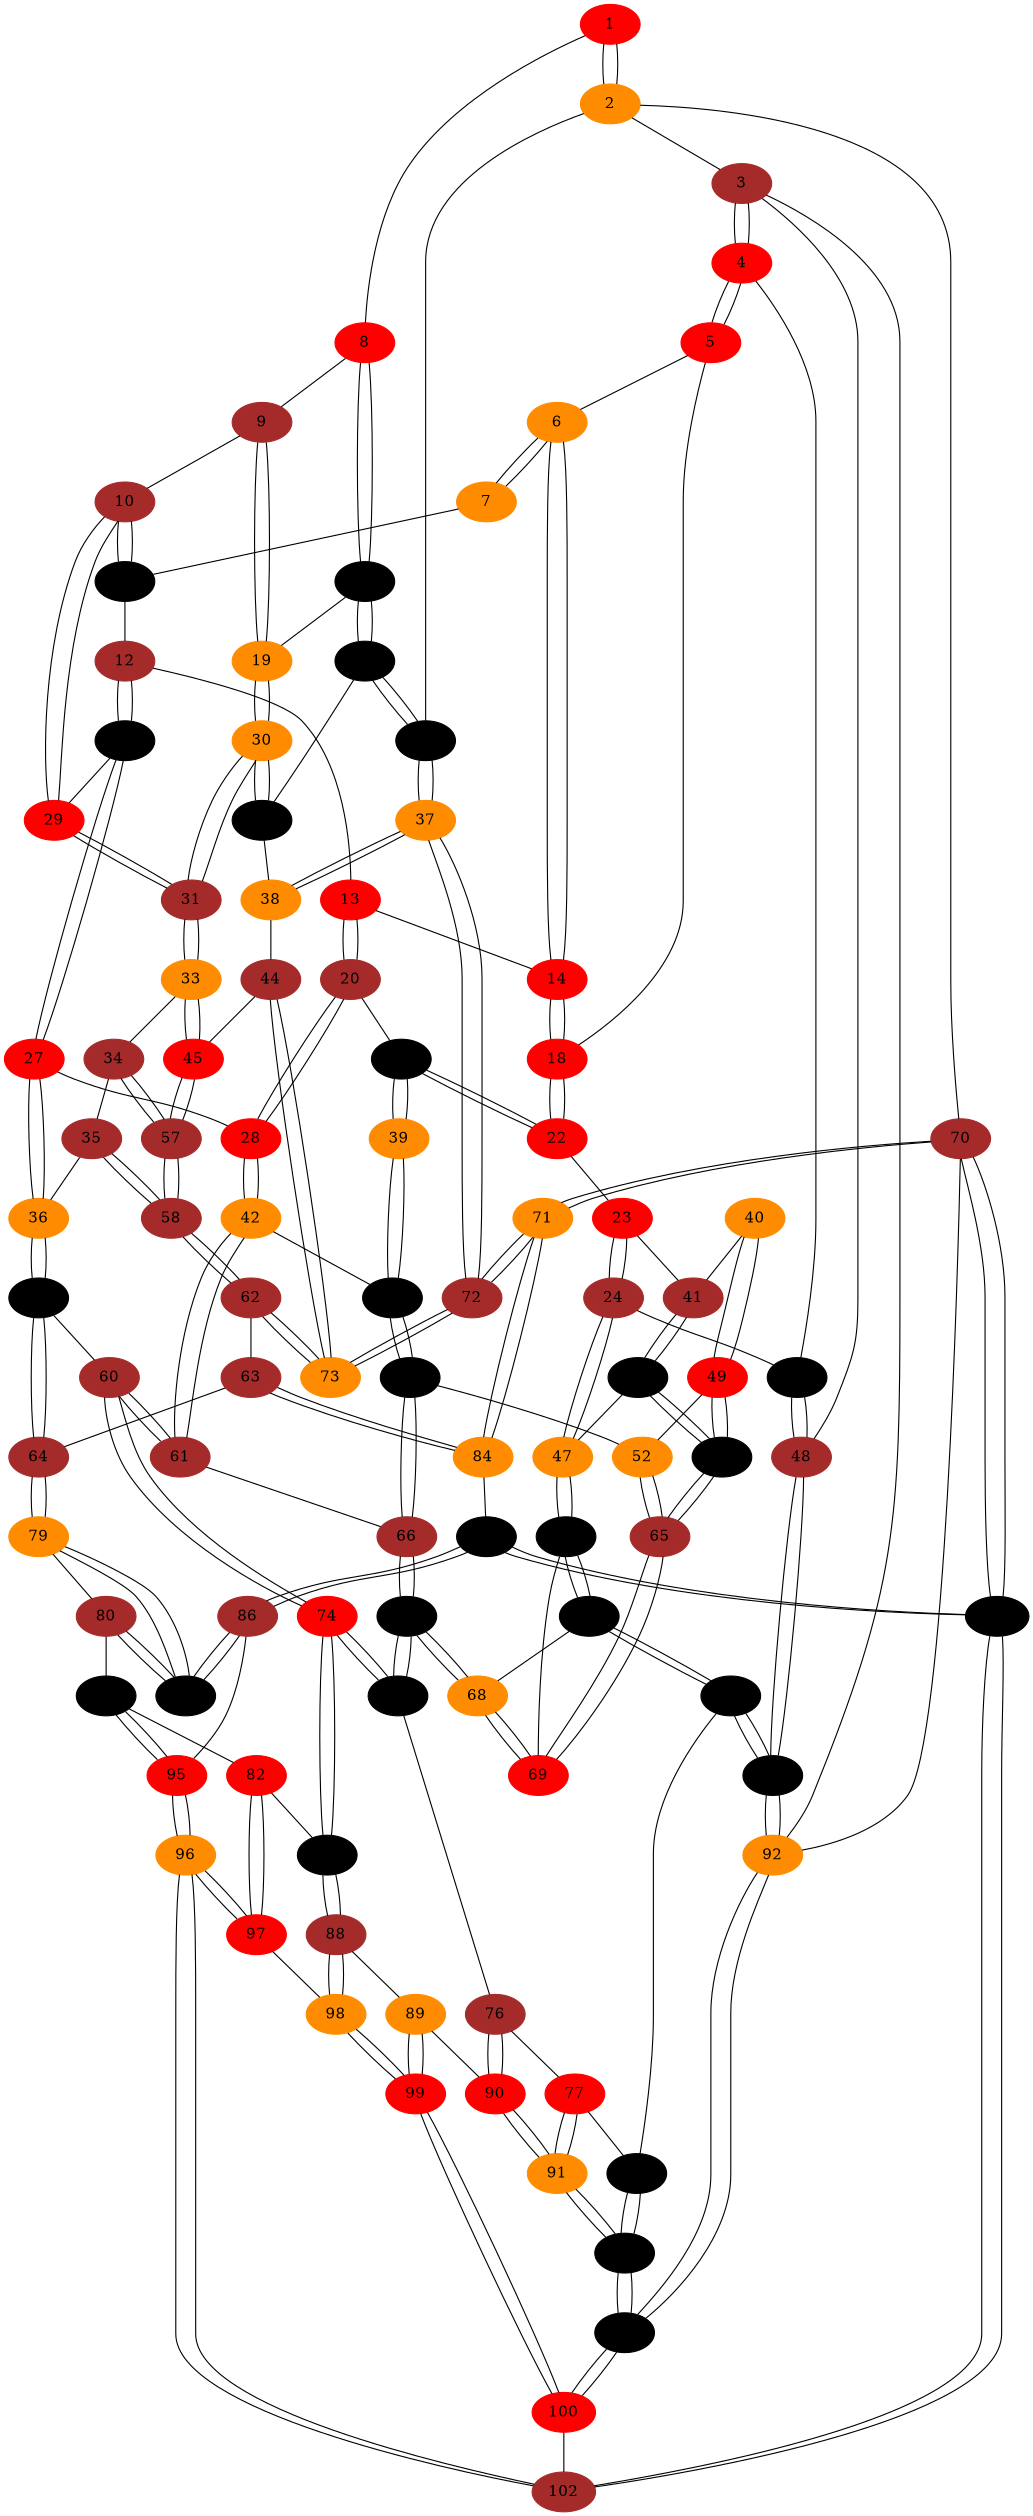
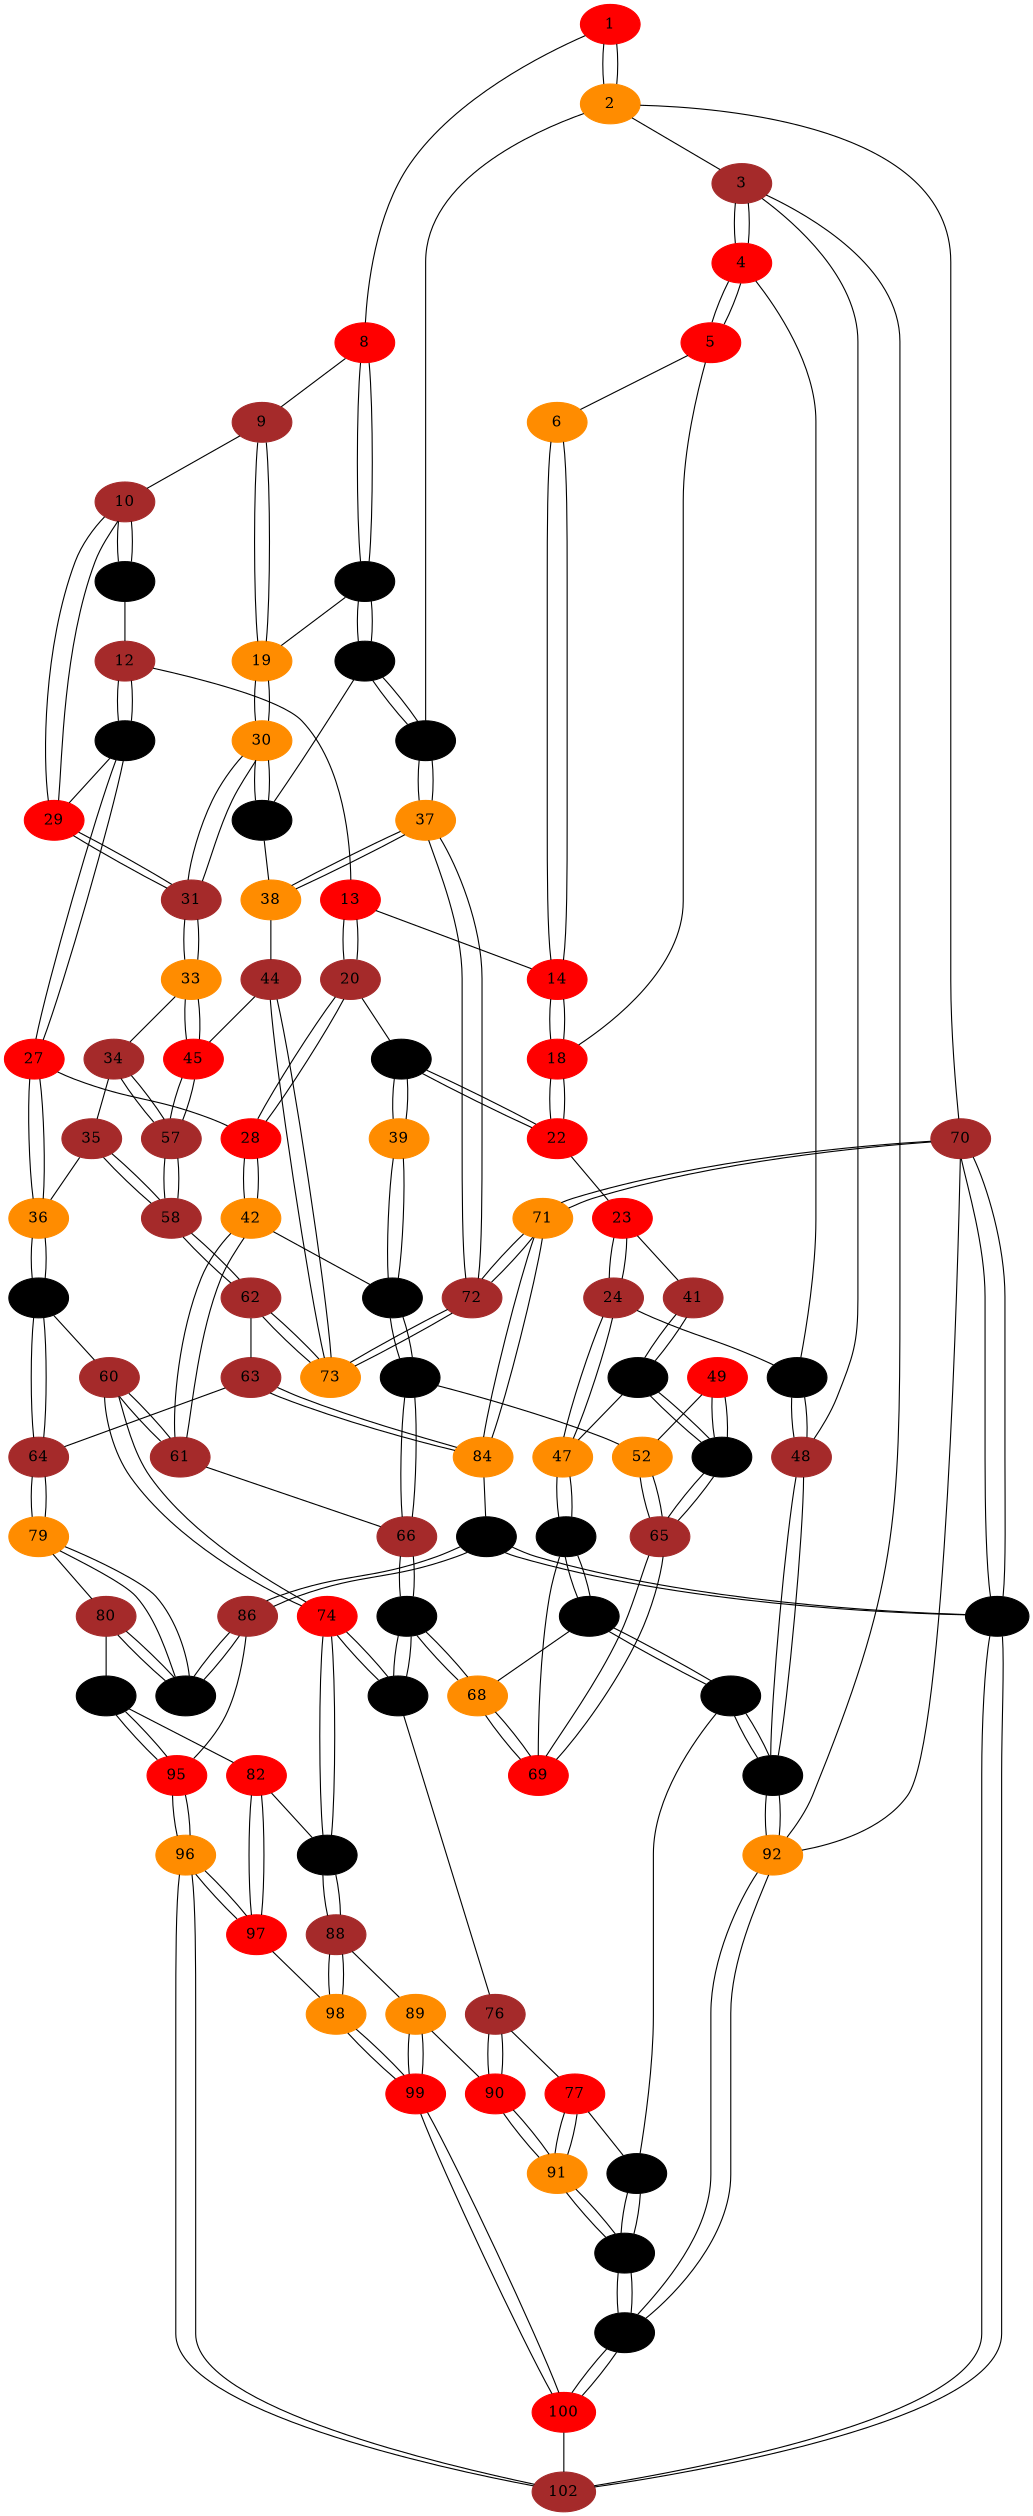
node "7": removed
node "40": removed
